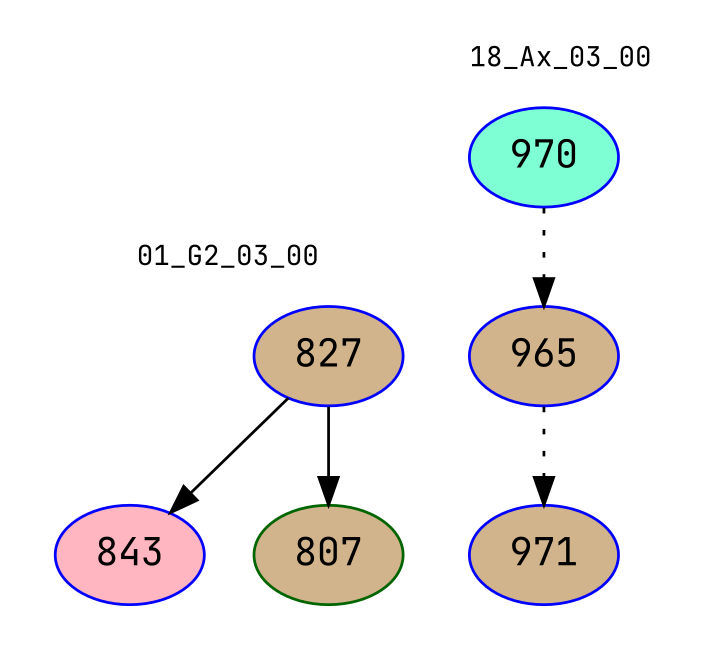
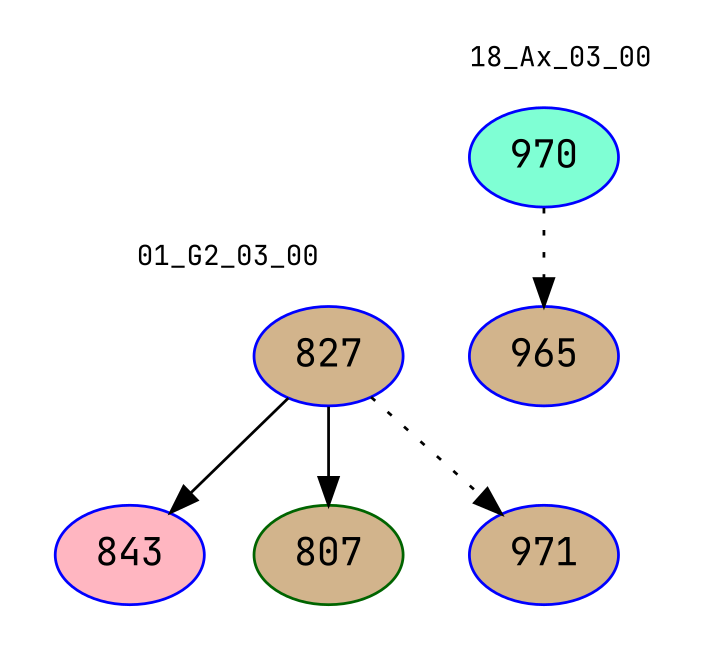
edge "965" -> "971": now "827" -> "971"
